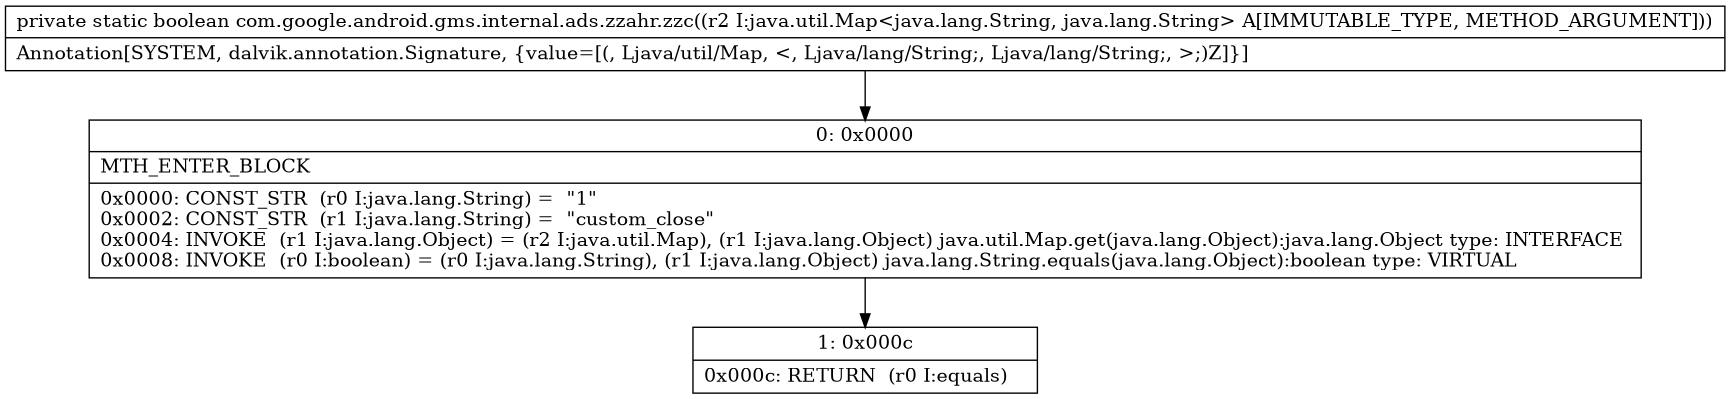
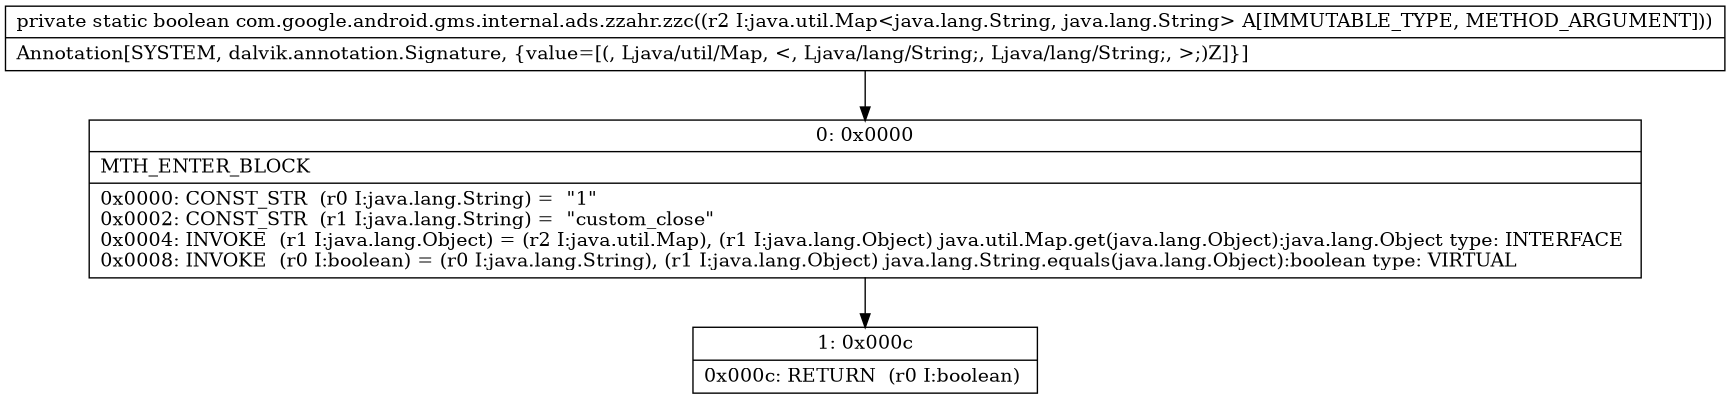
node "1: 0x000c": text "0x000c: RETURN  (r0 I:equals)" -> "0x000c: RETURN  (r0 I:boolean)"
